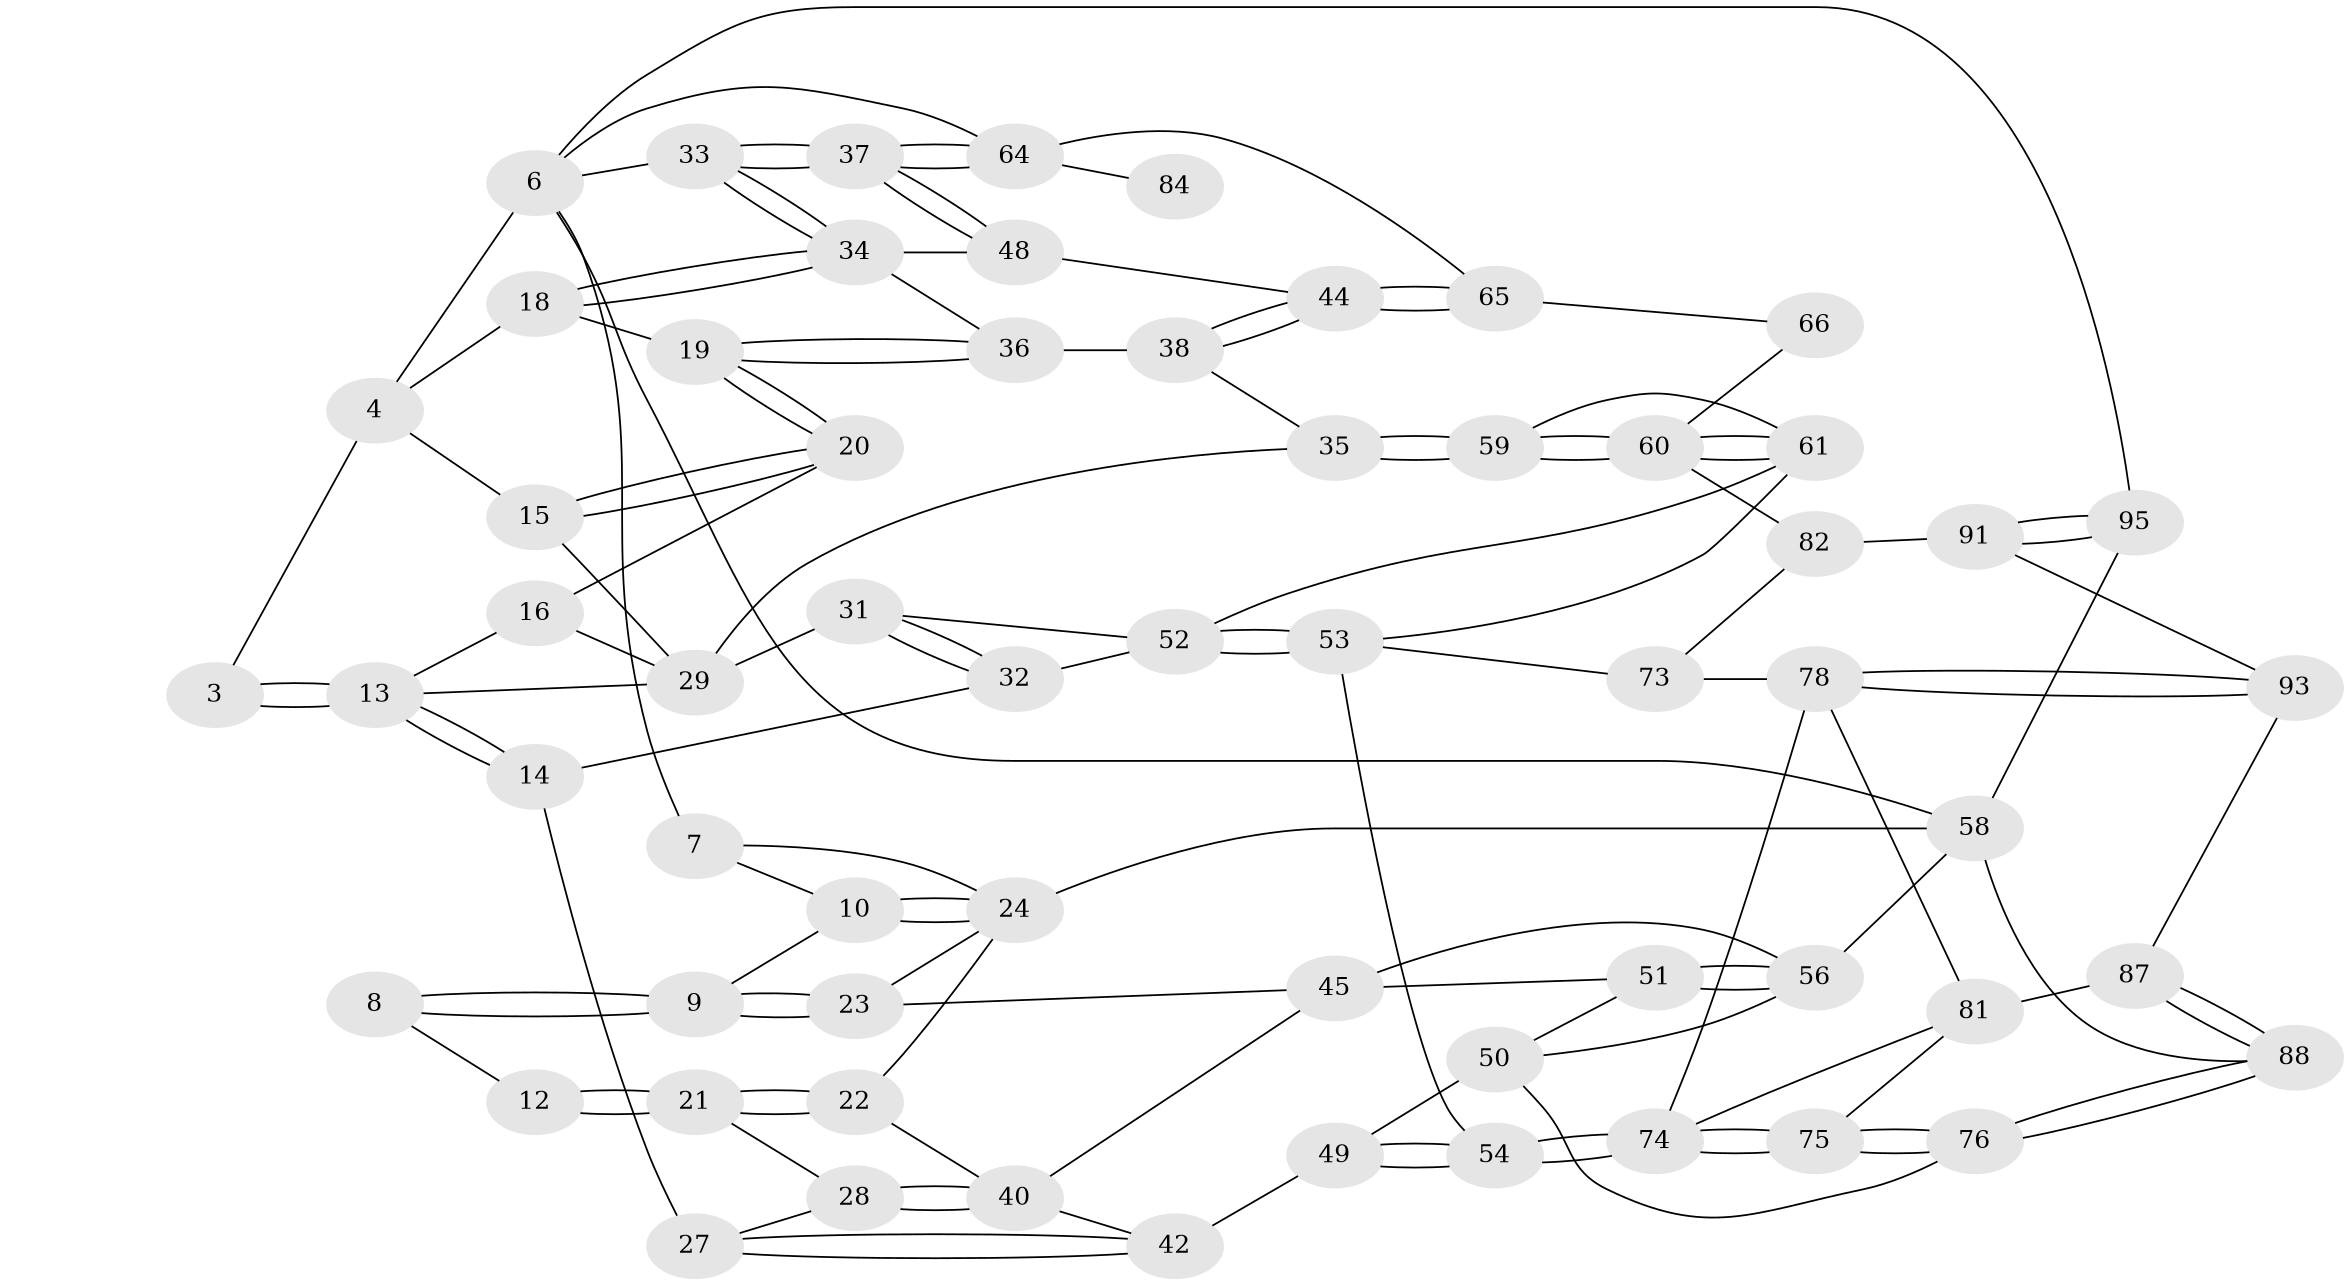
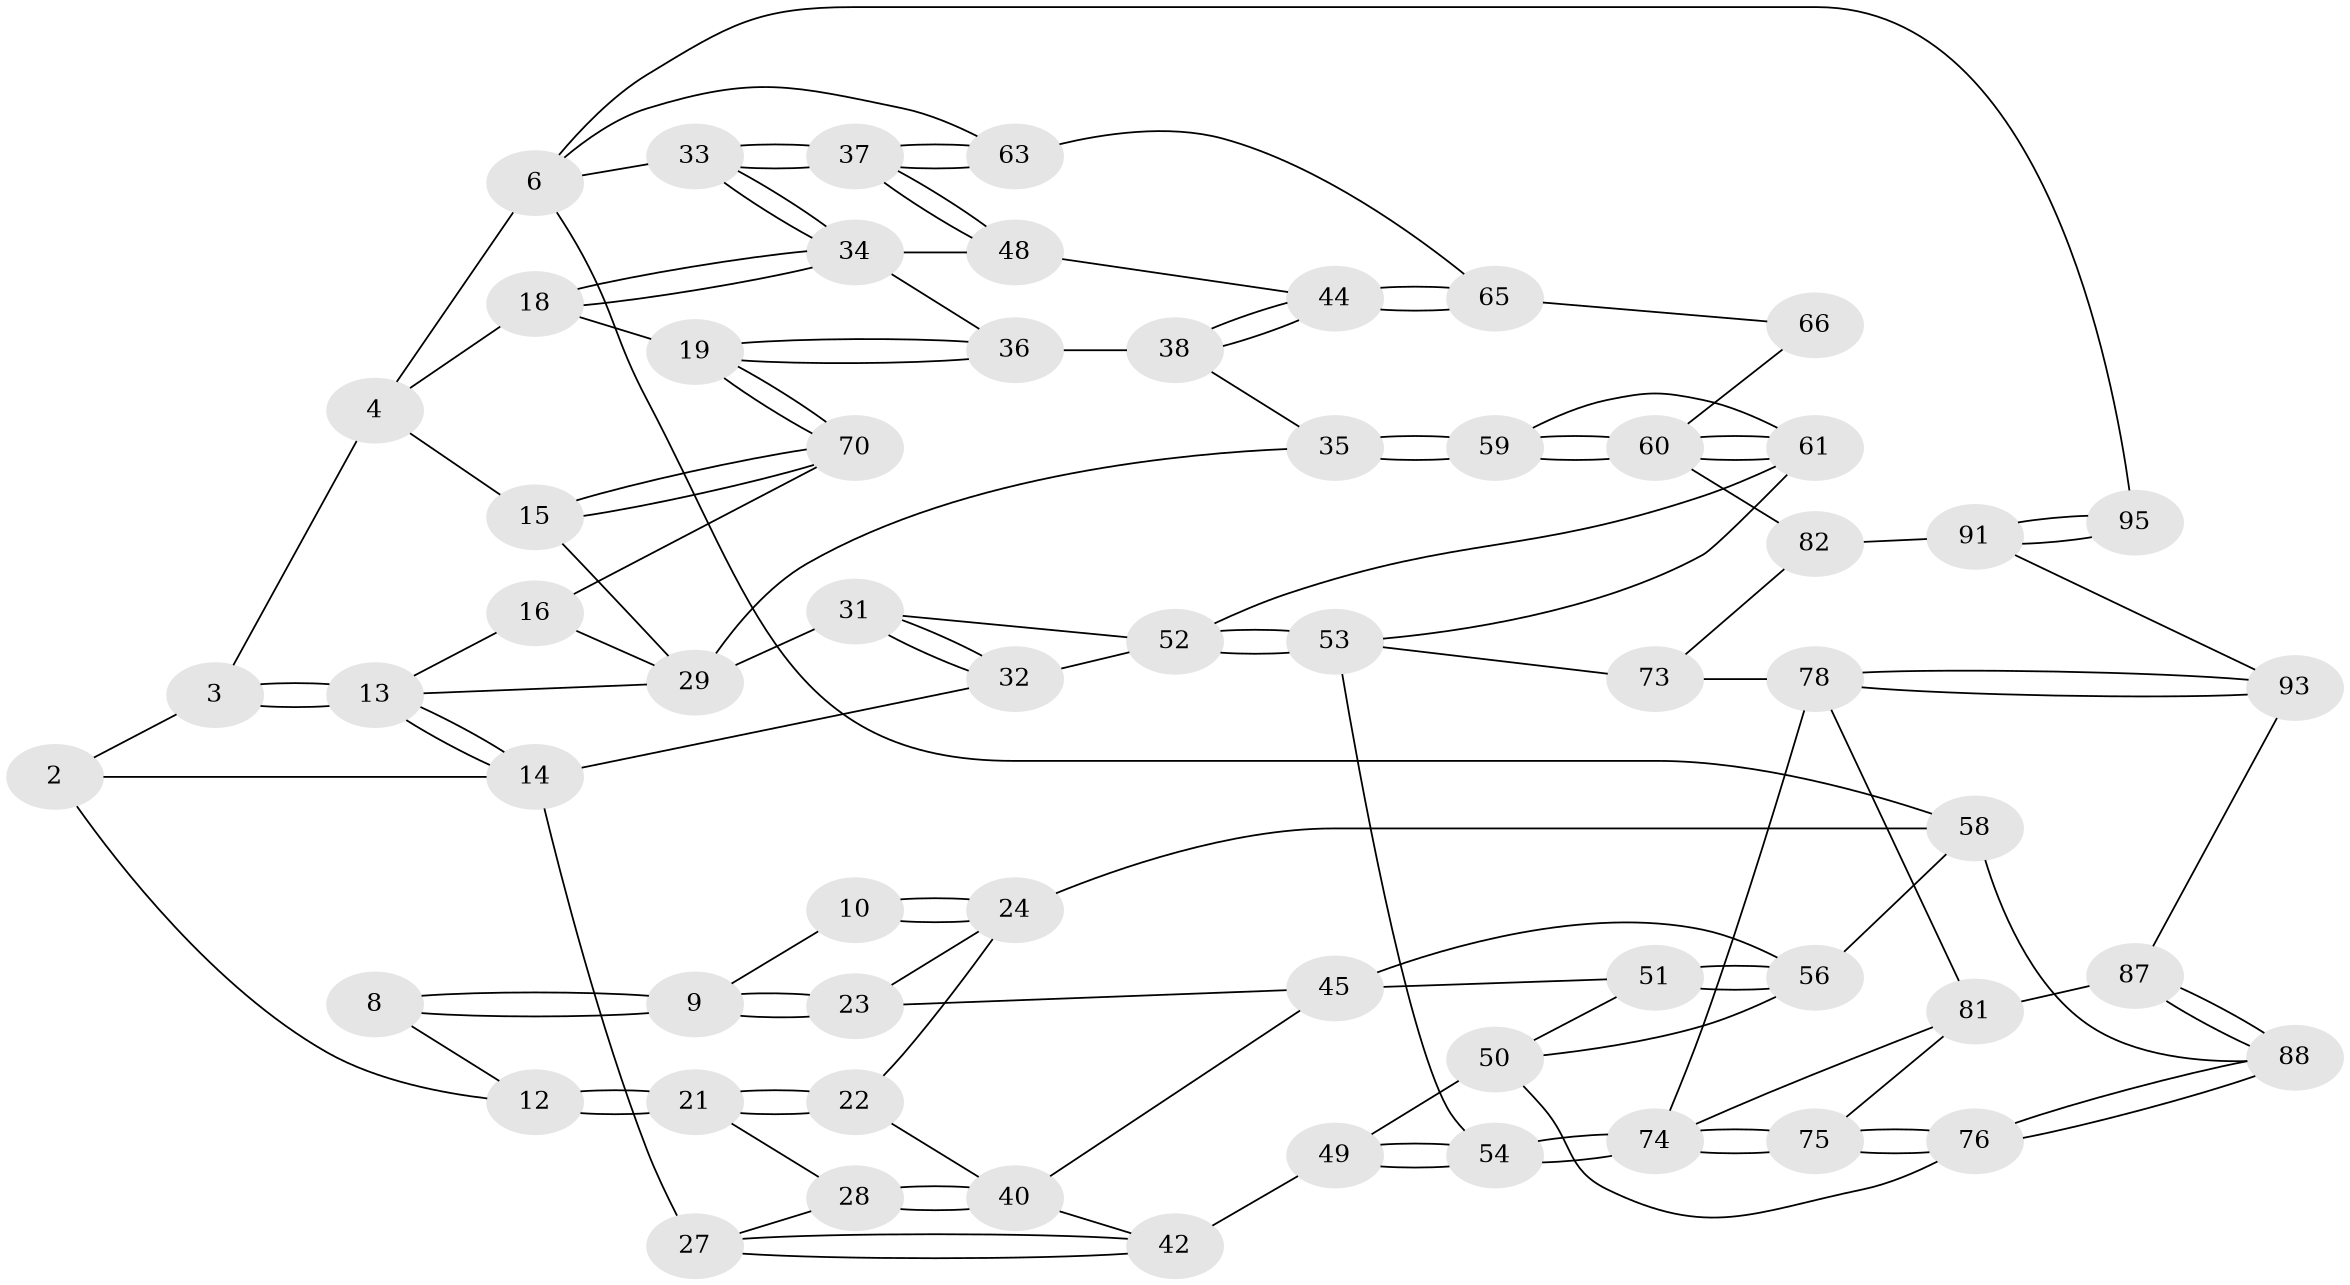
node "64": label "64" -> "63"
node "84": removed
node "20": label "20" -> "70"
edge "95" -- "58": removed
node "2": added
node "7": removed
